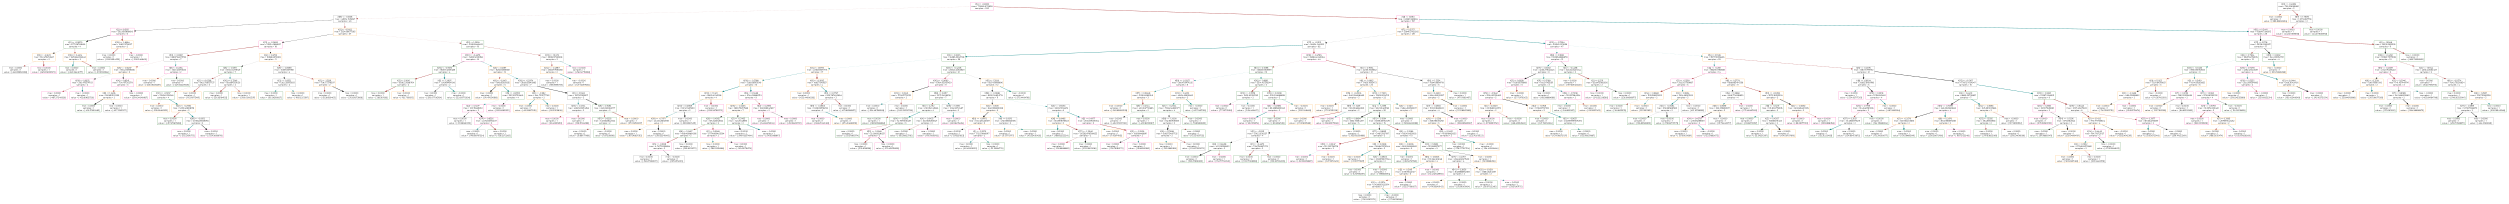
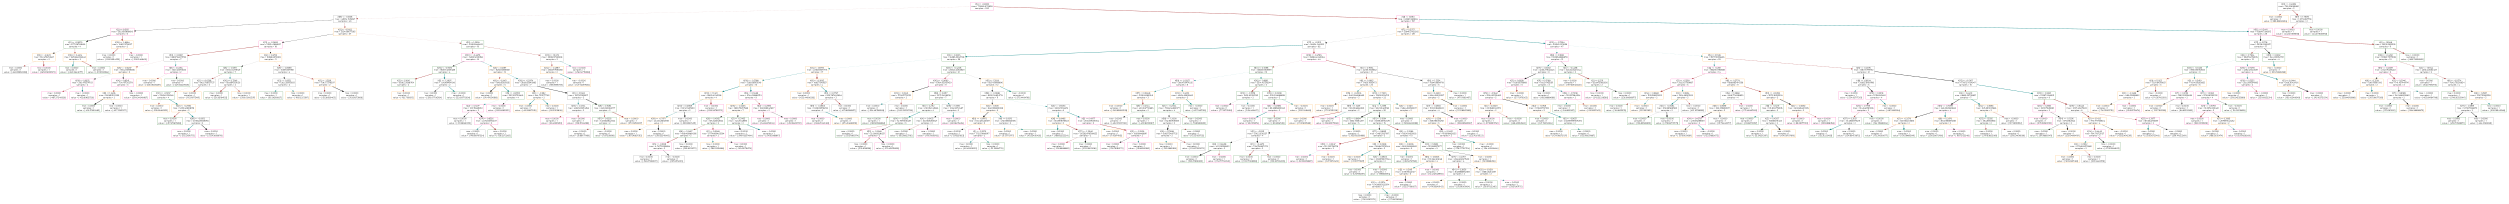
node "mse = 0.0000 samples = 1 value = [ 3.85301092]": removed
